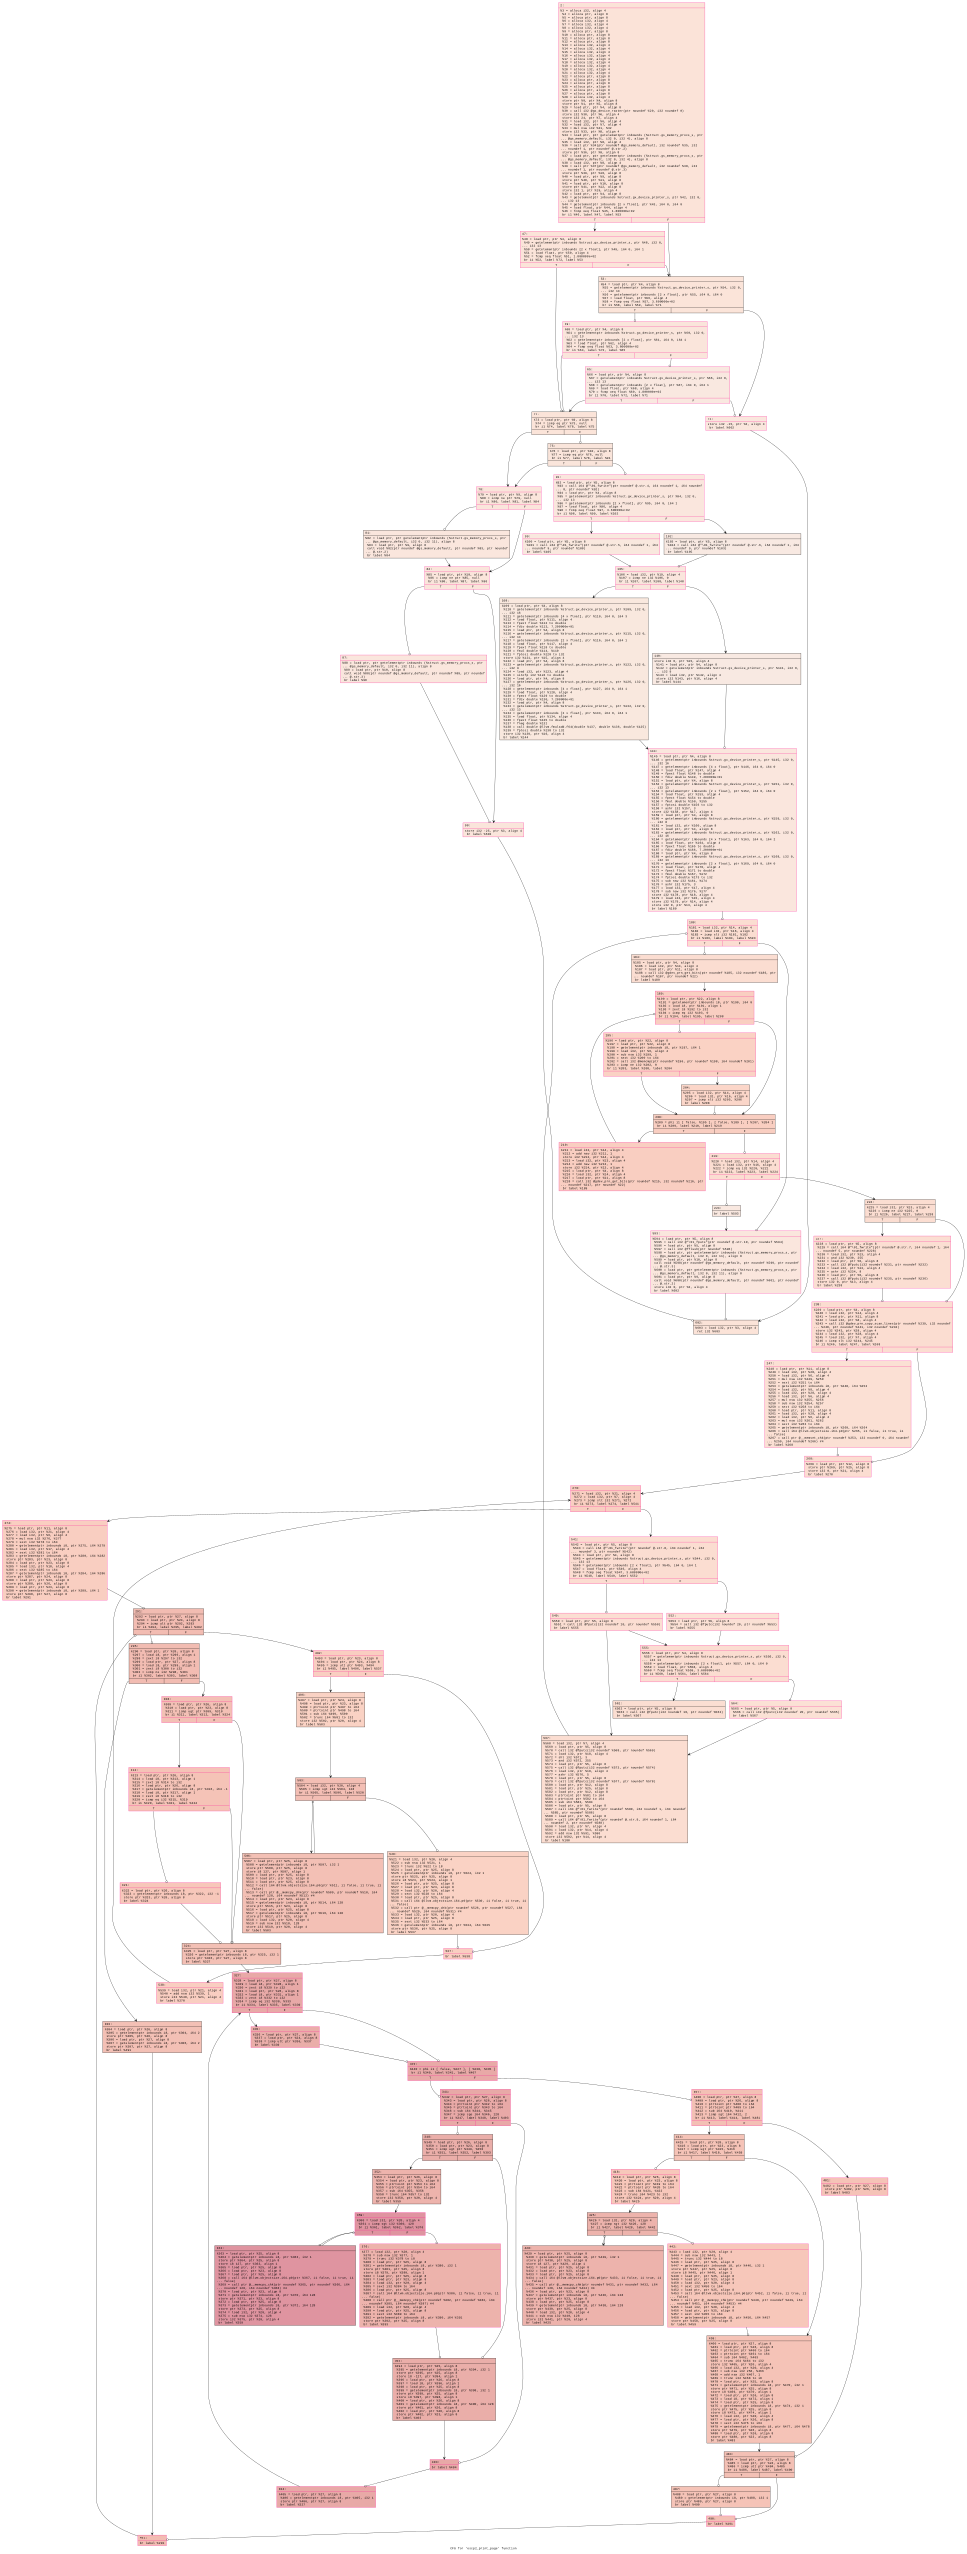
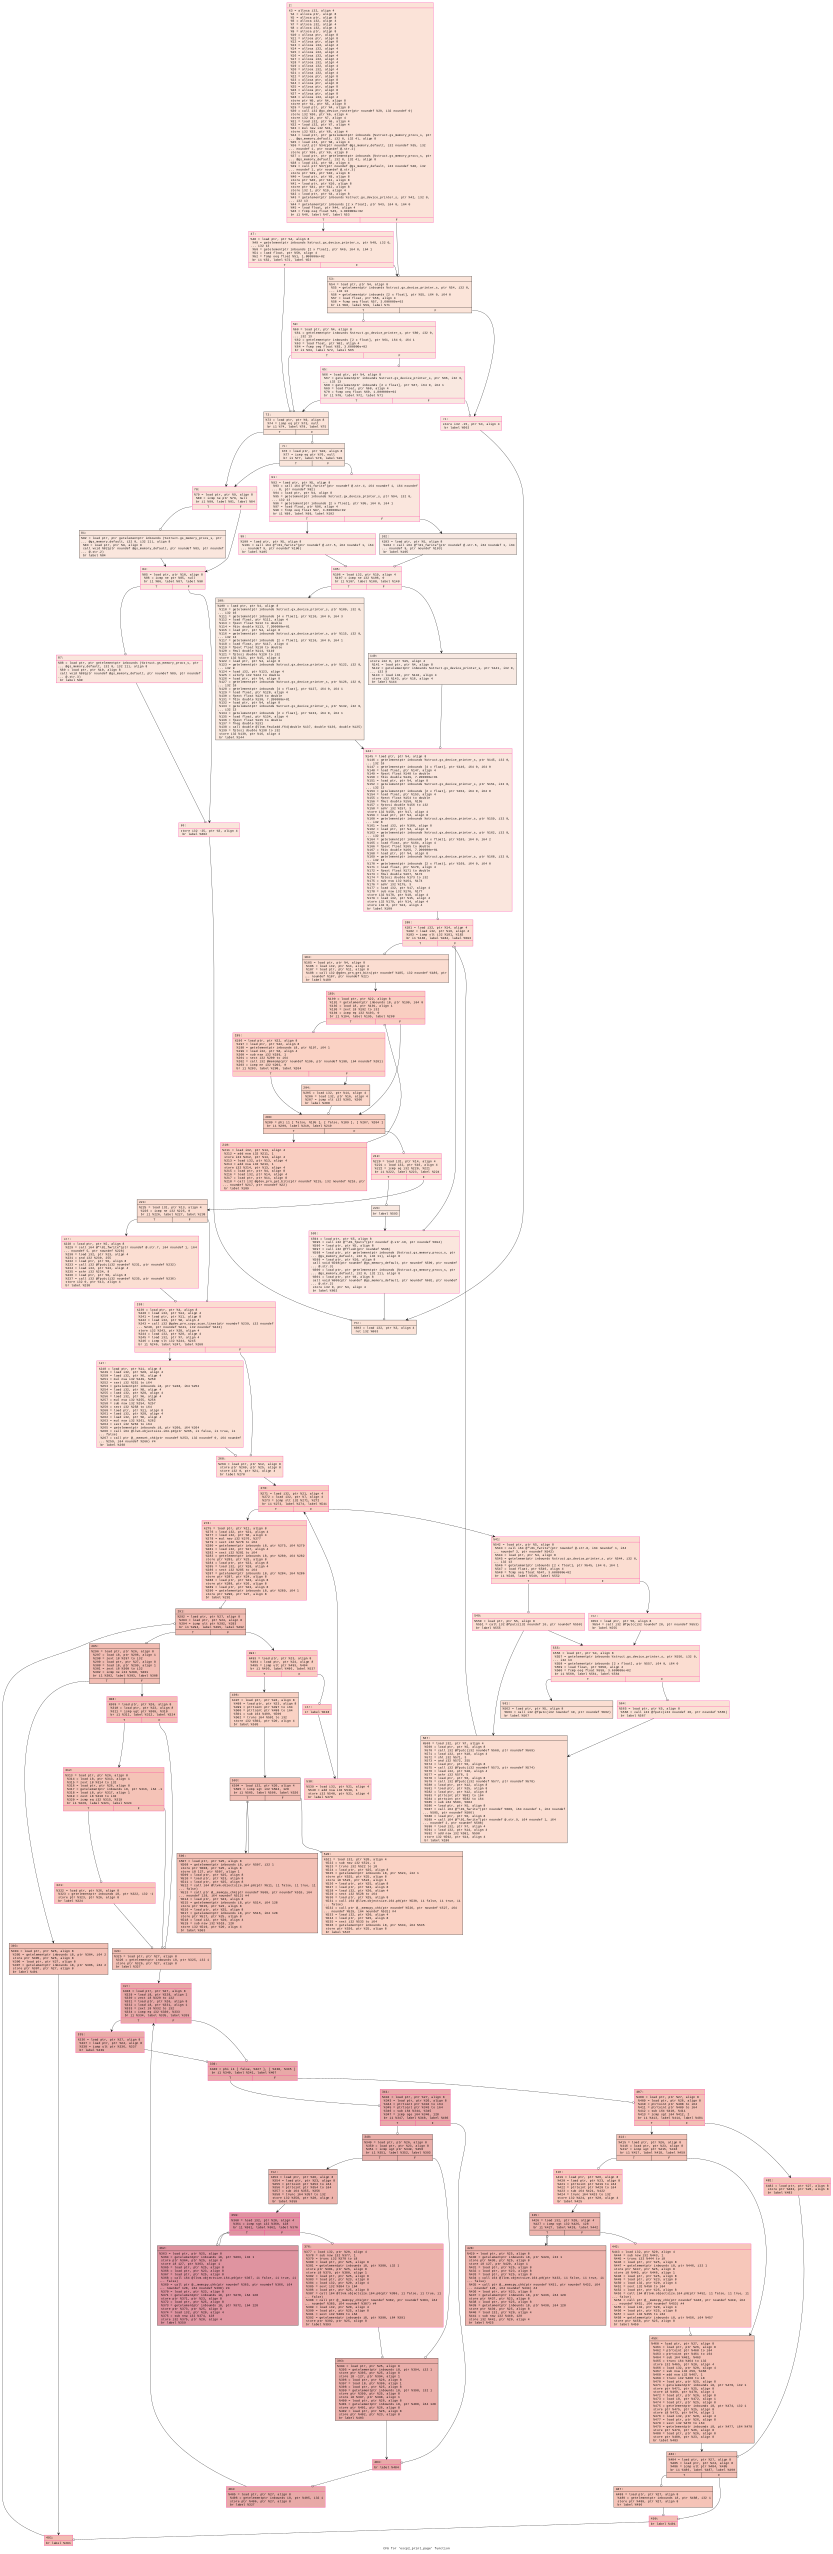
edge "520:" -> "537:": removed
